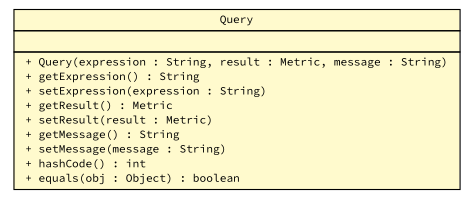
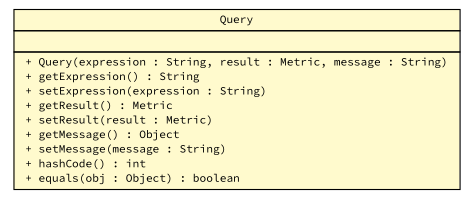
node "Query": text "+ getMessage() : String" -> "+ getMessage() : Object"
